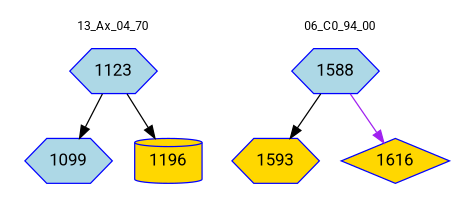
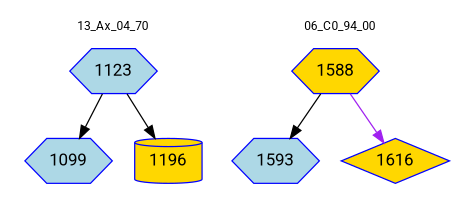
node "1588": fillcolor lightblue -> gold
node "1593": fillcolor gold -> lightblue
